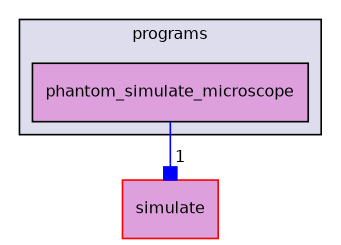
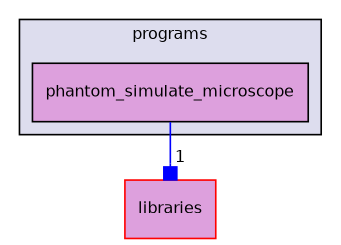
node "simulate": label "simulate" -> "libraries"
